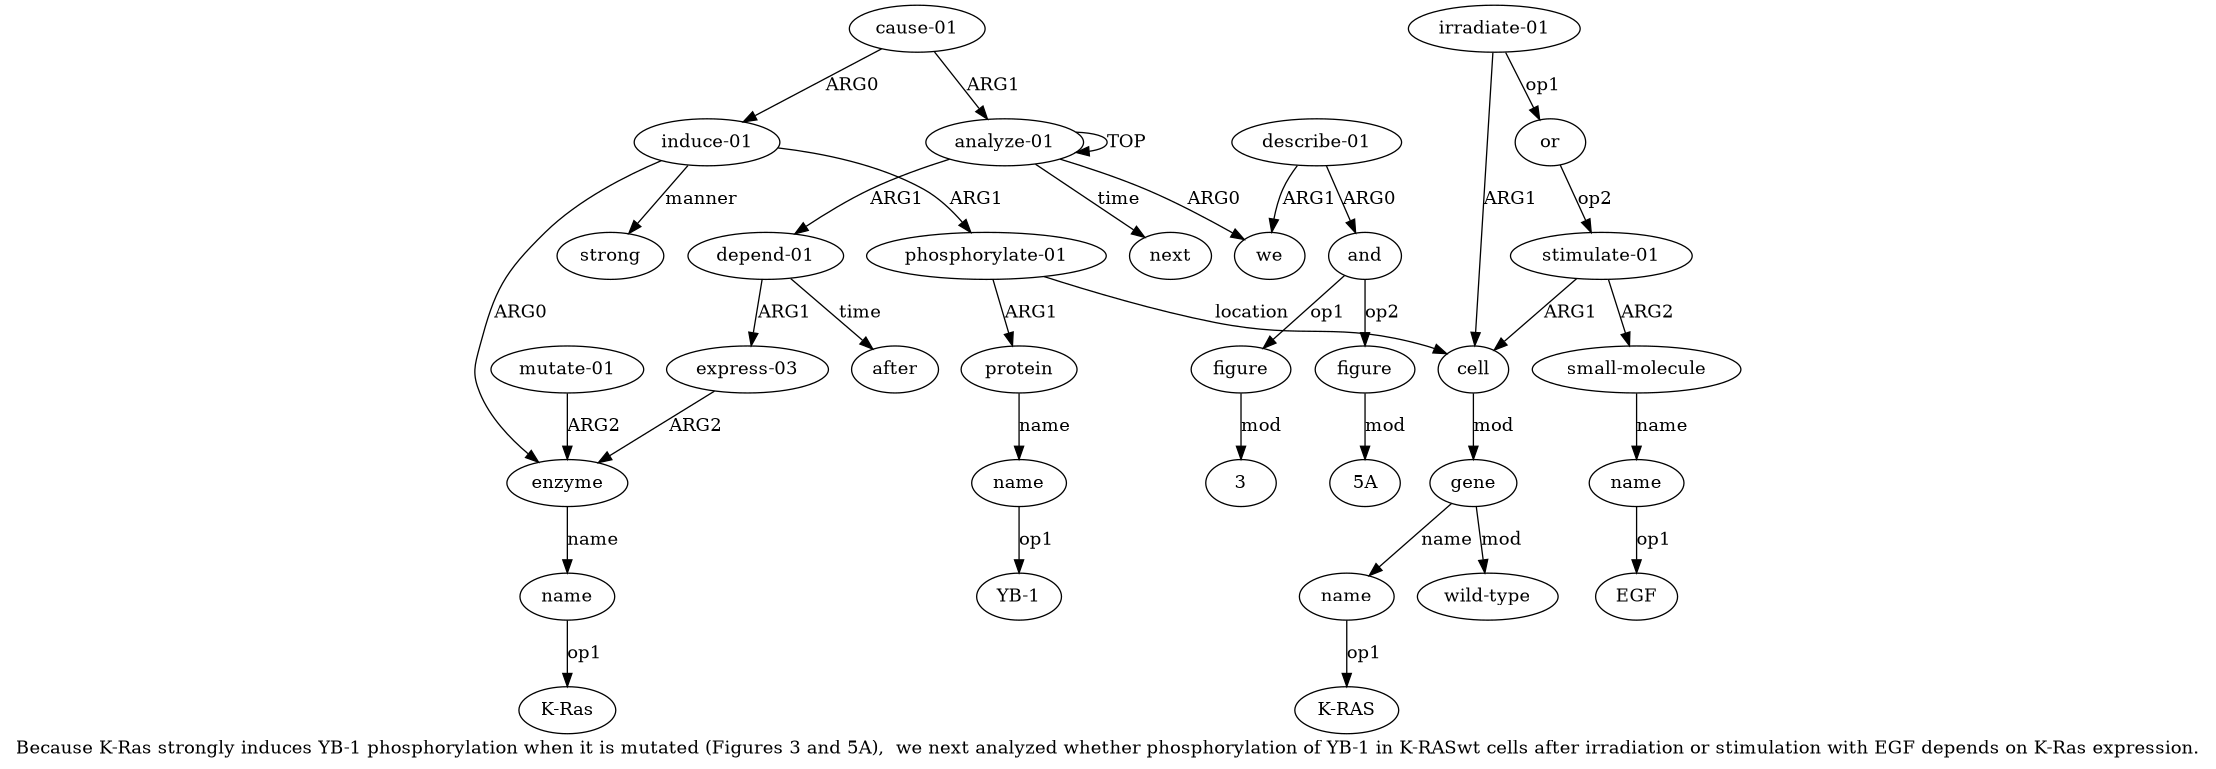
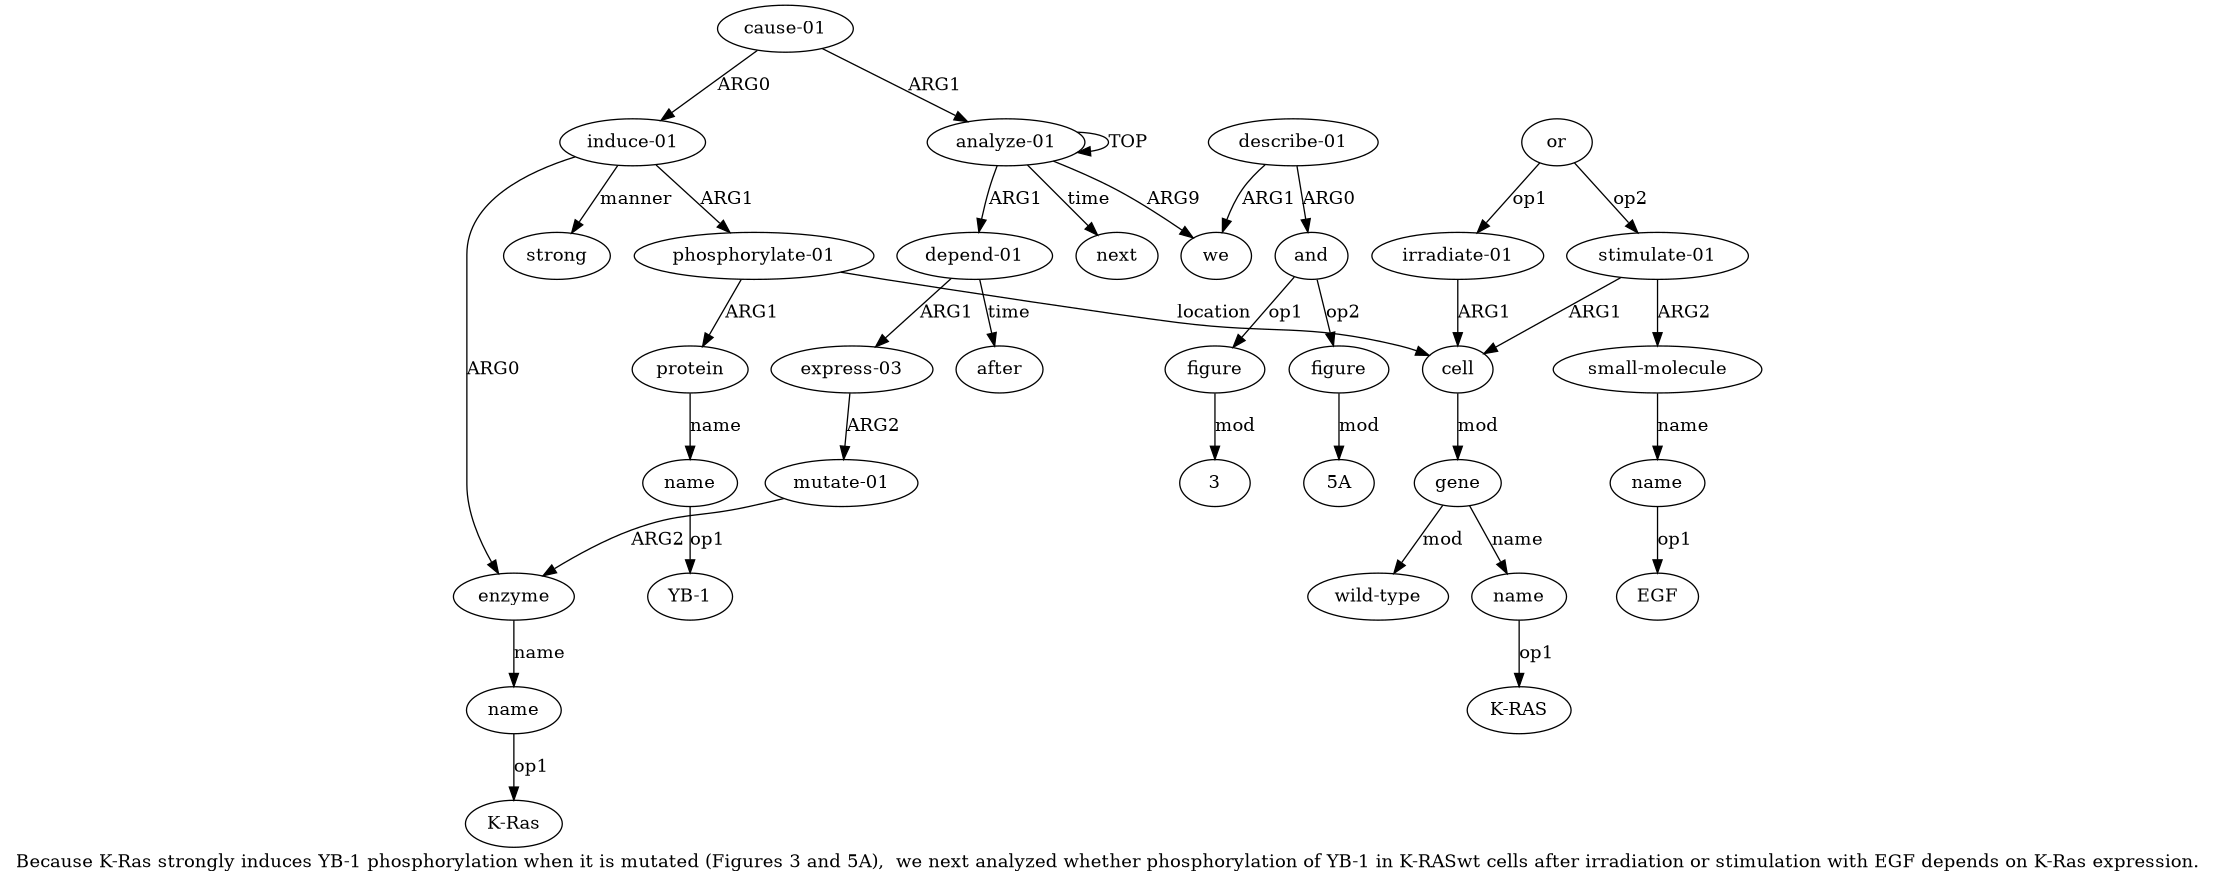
edge "irradiate-01" -> "or": reversed
edge "analyze-01" -> "we": label "ARG0" -> "ARG9"
edge "express-03" -> "enzyme": now "express-03" -> "mutate-01"
